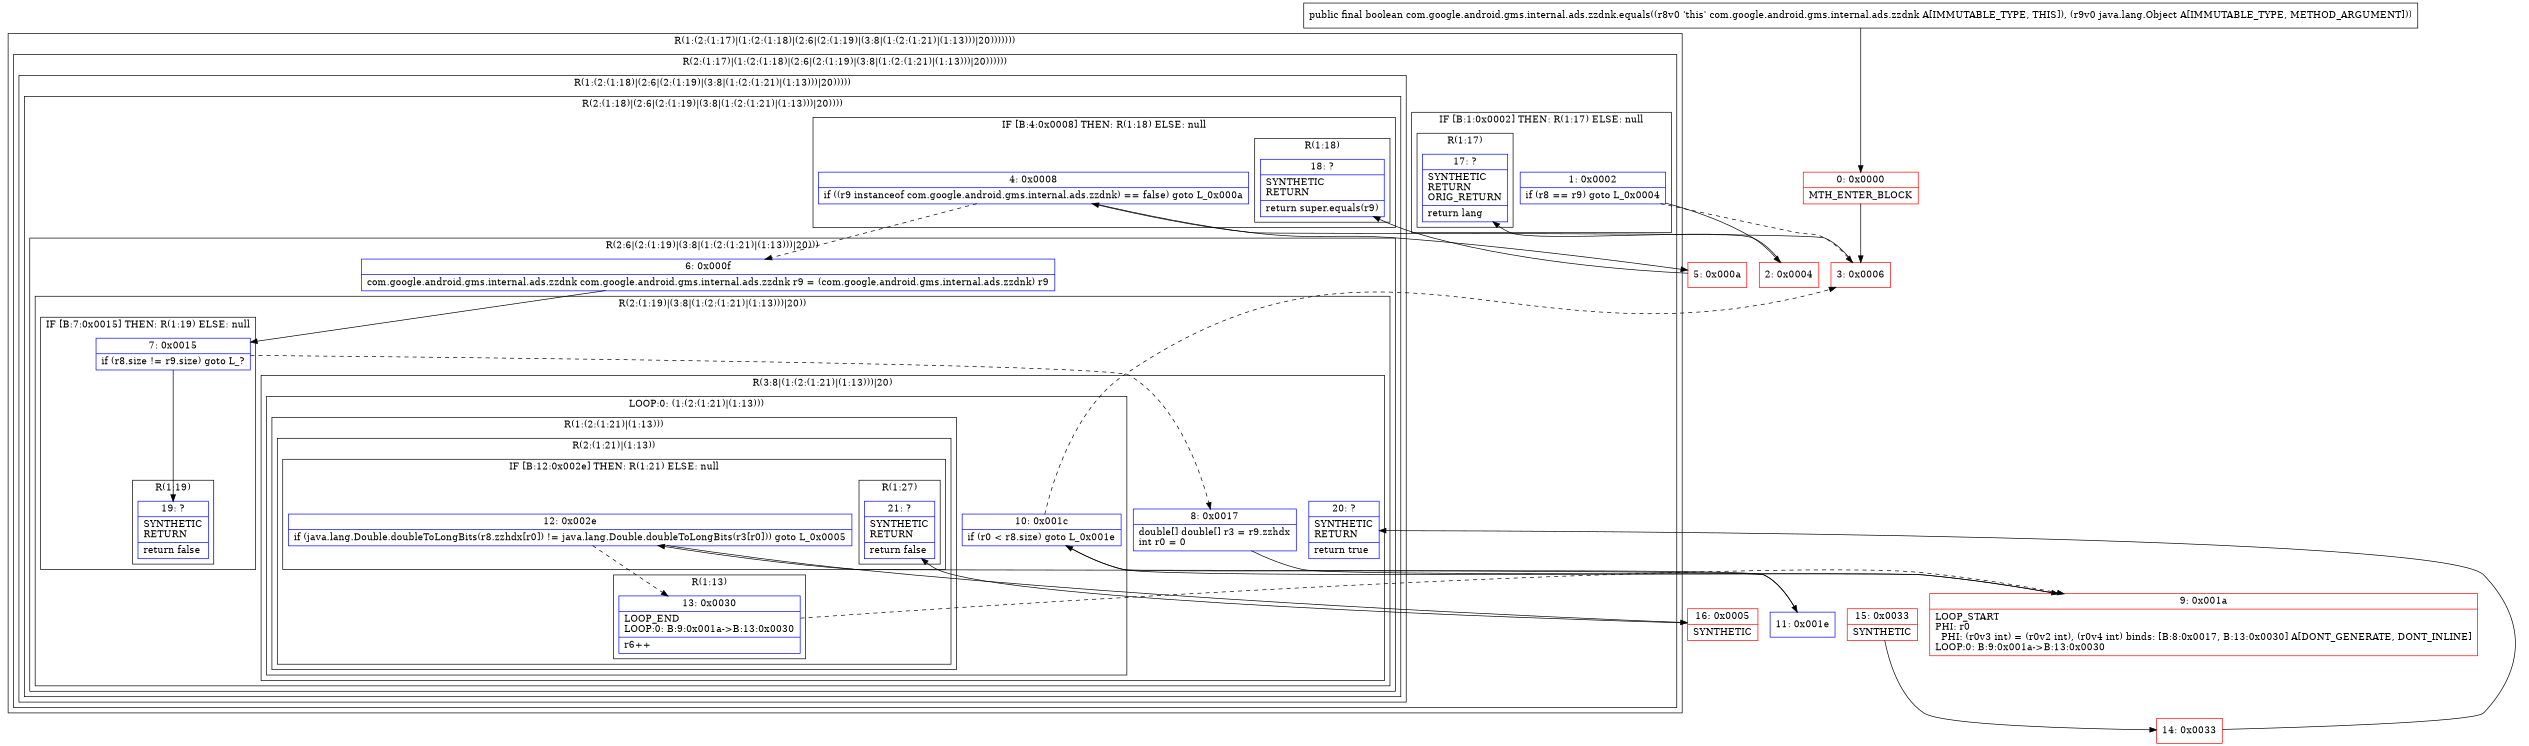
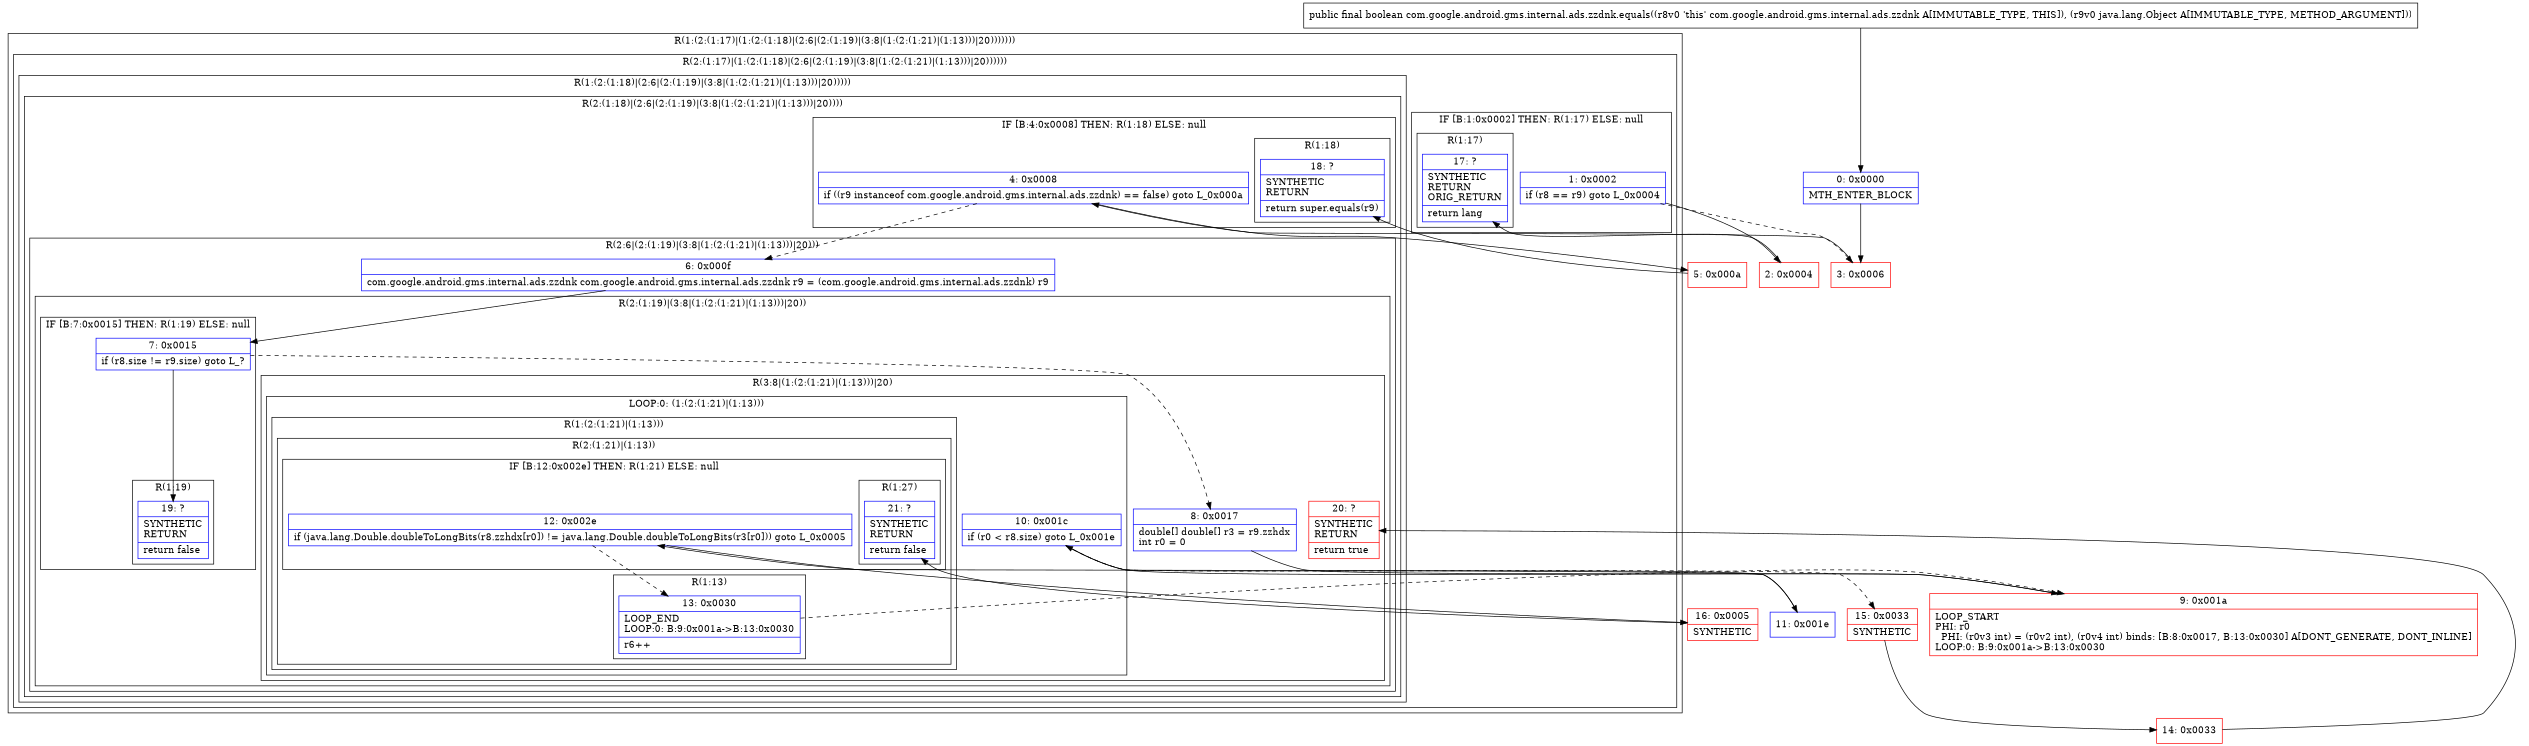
node "0: 0x0000": color red -> blue
edge "10: 0x001c" -> "3: 0x0006": now "10: 0x001c" -> "15: 0x0033"
node "20: ?": color blue -> red
